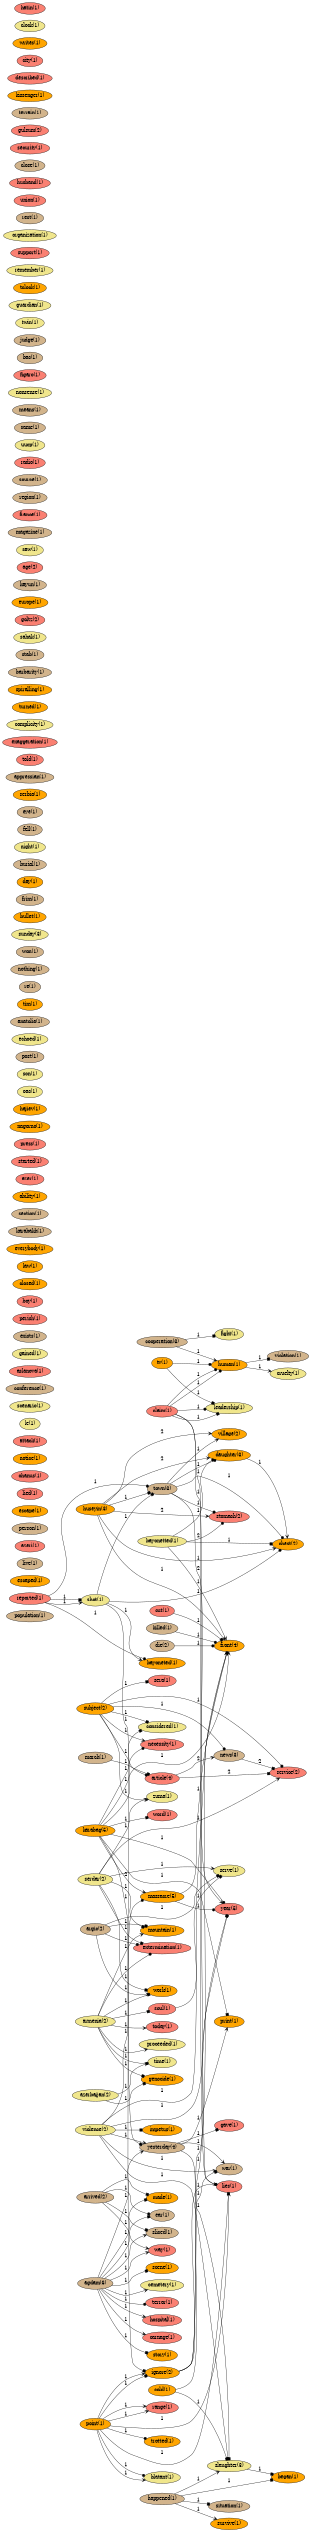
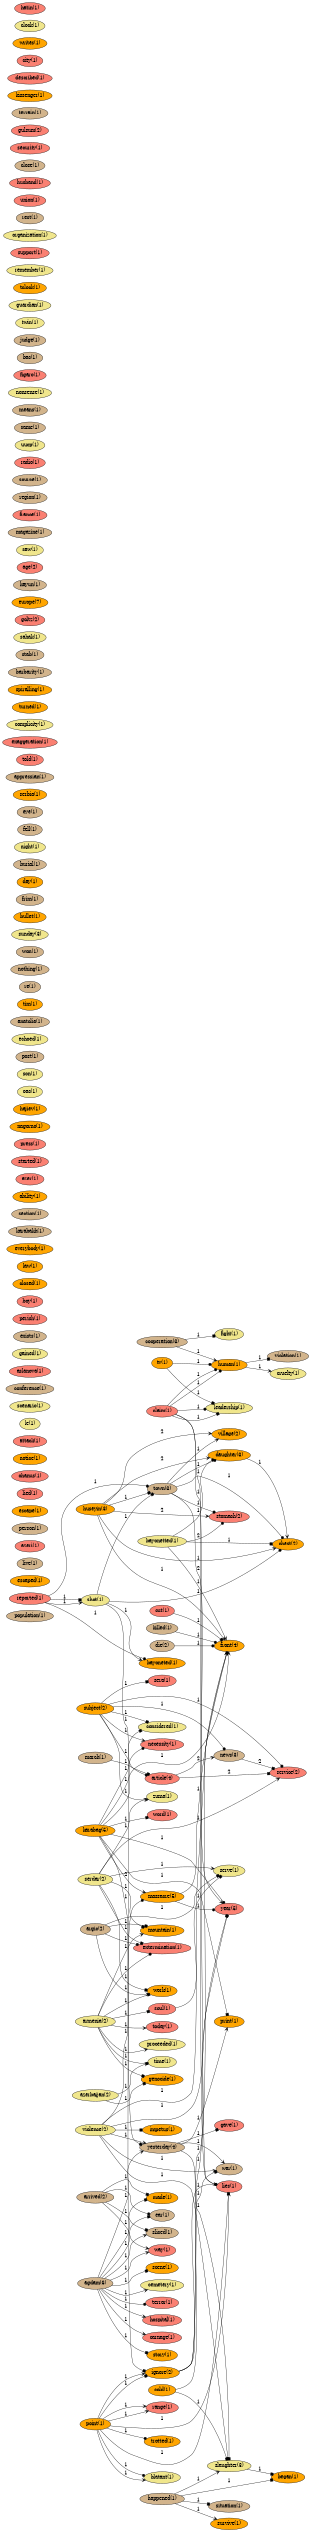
node "europe(1)": label "europe(1)" -> "europe(7)"
